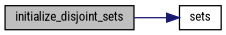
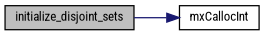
node "sets": label "sets" -> "mxCallocInt"
